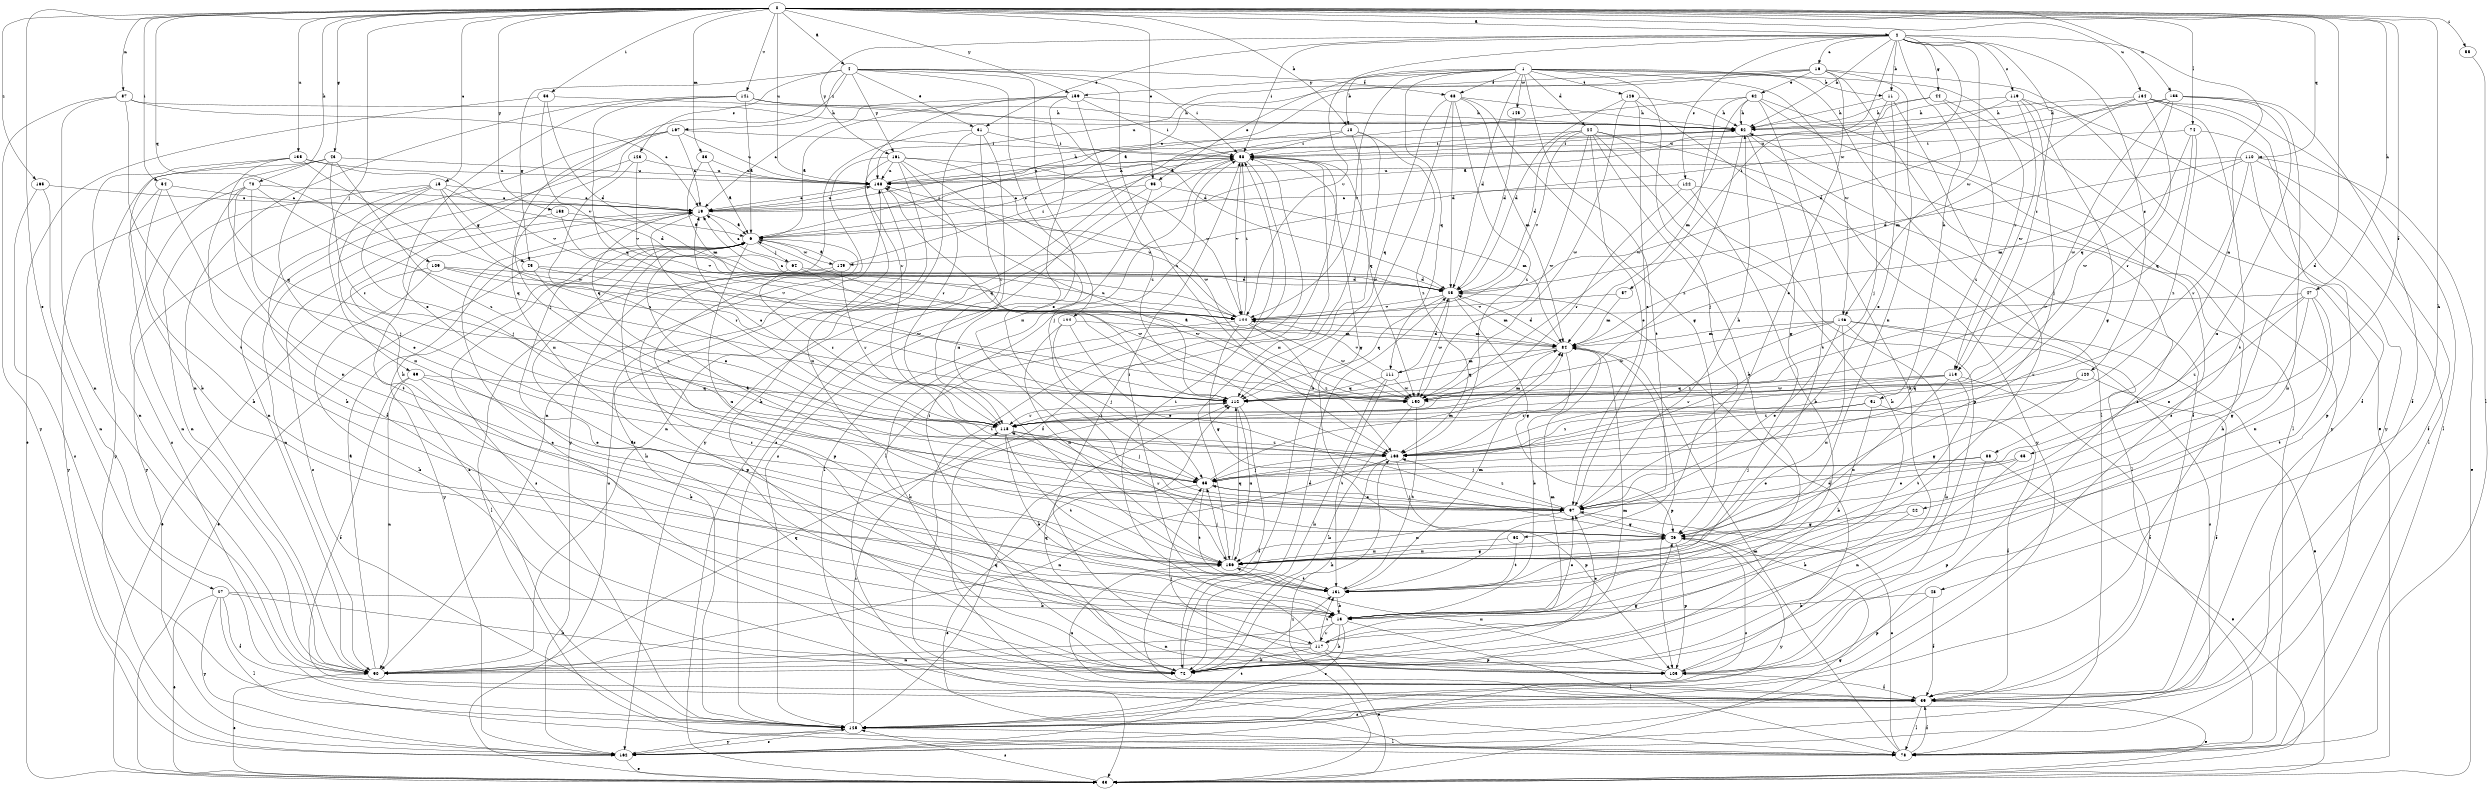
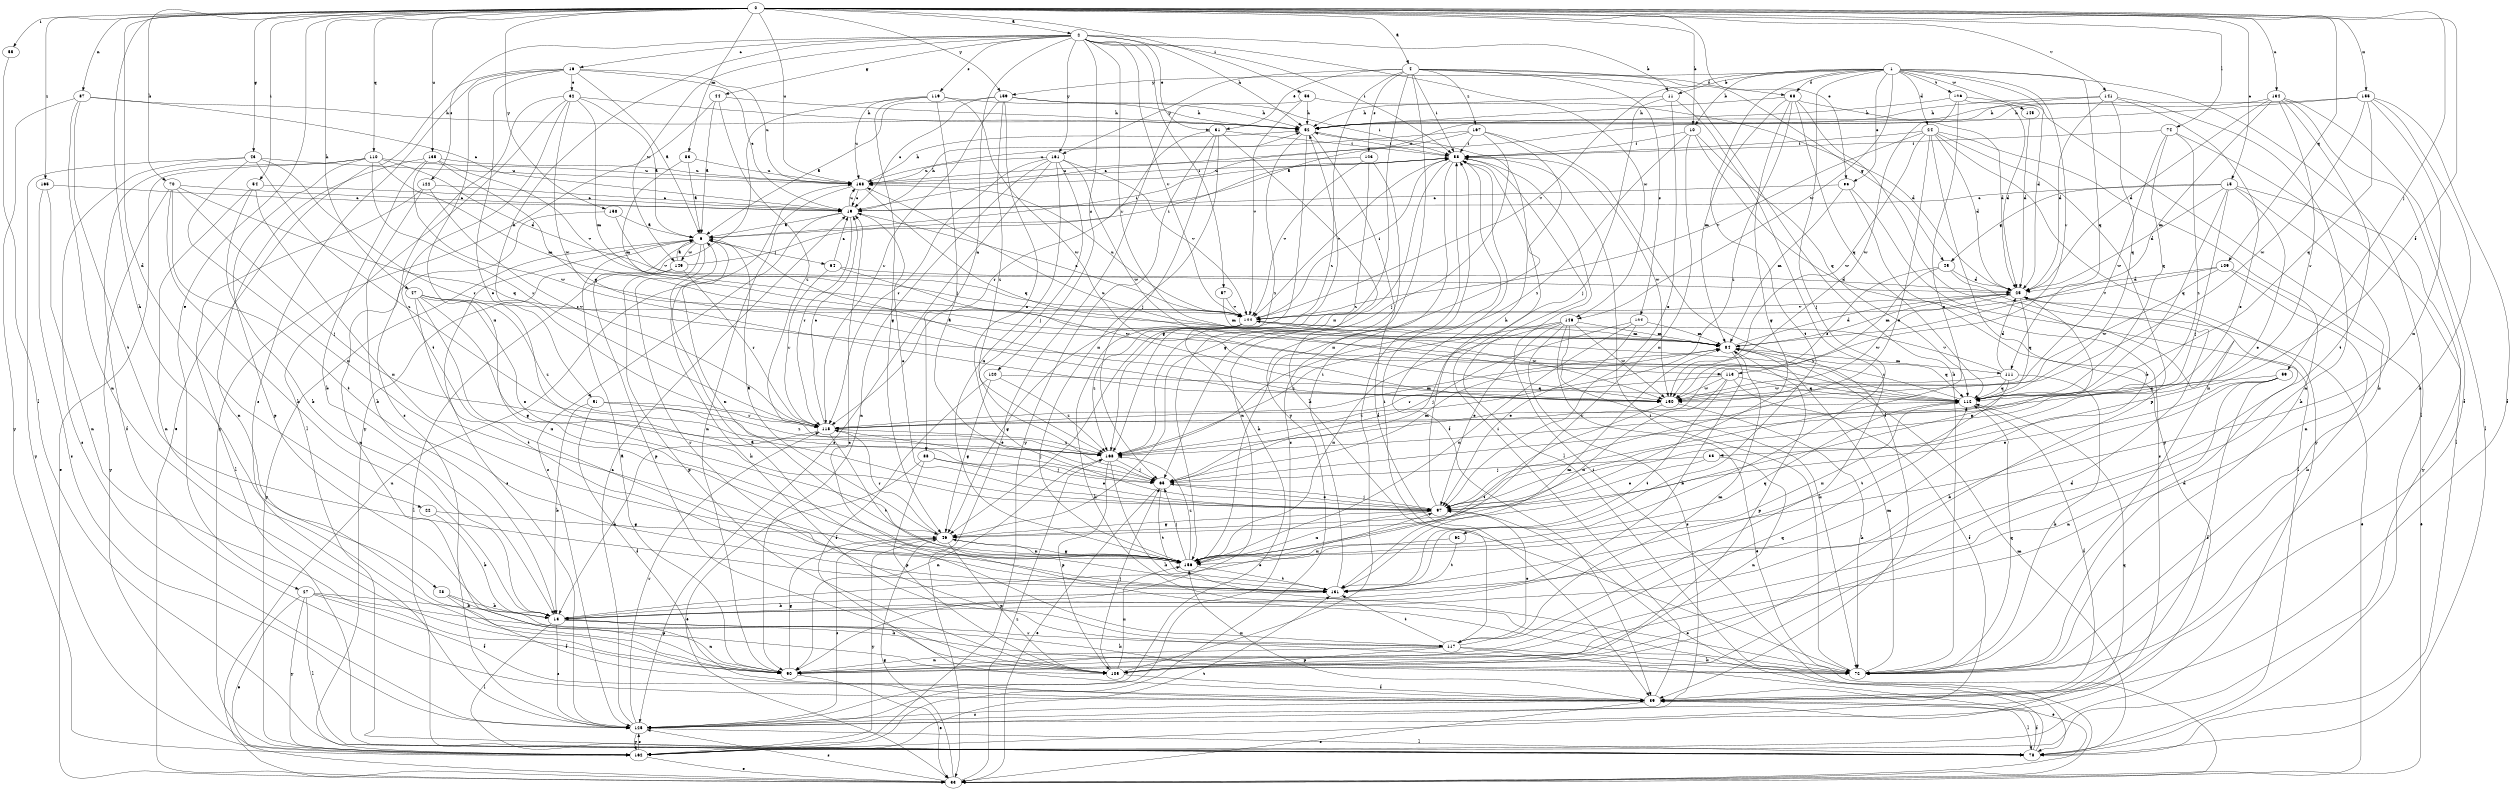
edge "119" -> "113": now "119" -> "150"
edge "31" -> "65": added, label "j"
edge "45" -> "150": label "w" -> "s"
edge "97" -> "168": now "156" -> "168"
edge "4" -> "162": added, label "y"
